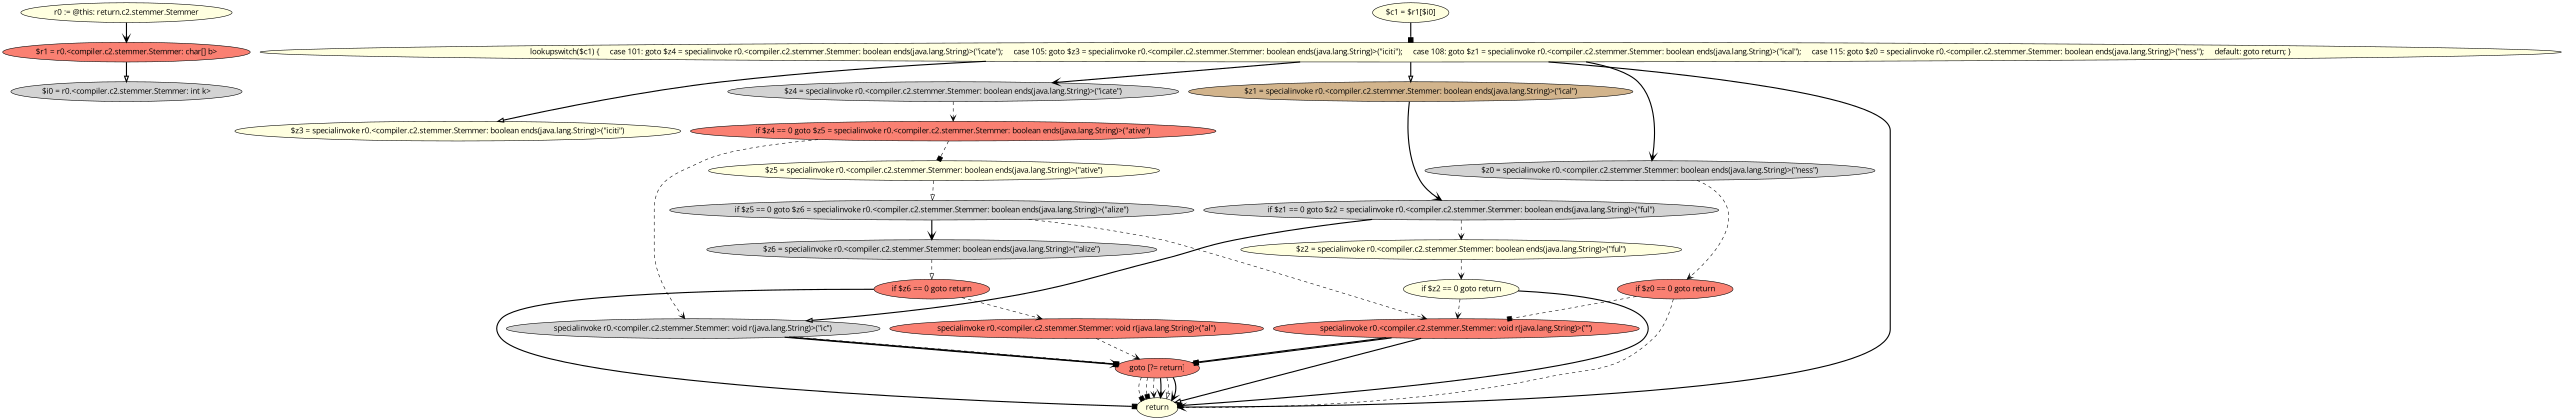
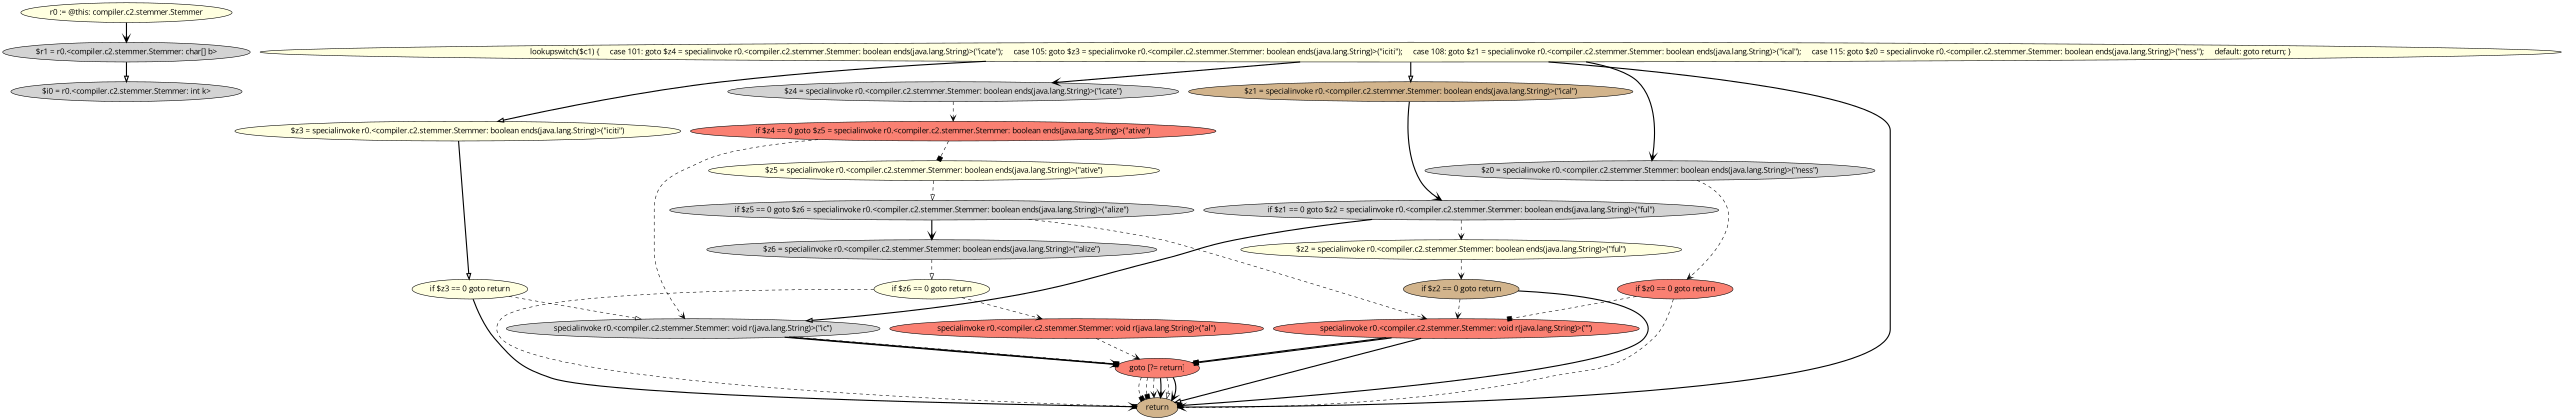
node "r0 := @this: return.c2.stemmer.Stemmer": label "r0 := @this: return.c2.stemmer.Stemmer" -> "r0 := @this: compiler.c2.stemmer.Stemmer"
node "$c1 = $r1[$i0]": removed
node "$r1 = r0.<compiler.c2.stemmer.Stemmer: char[] b>": fillcolor salmon -> lightgrey
node "if $z3 == 0 goto return": added
node "if $z6 == 0 goto return": fillcolor salmon -> lightyellow
node "if $z2 == 0 goto return": fillcolor lightyellow -> tan
edge "if $z6 == 0 goto return" -> "return": style bold -> dashed
node "return": fillcolor lightyellow -> tan
